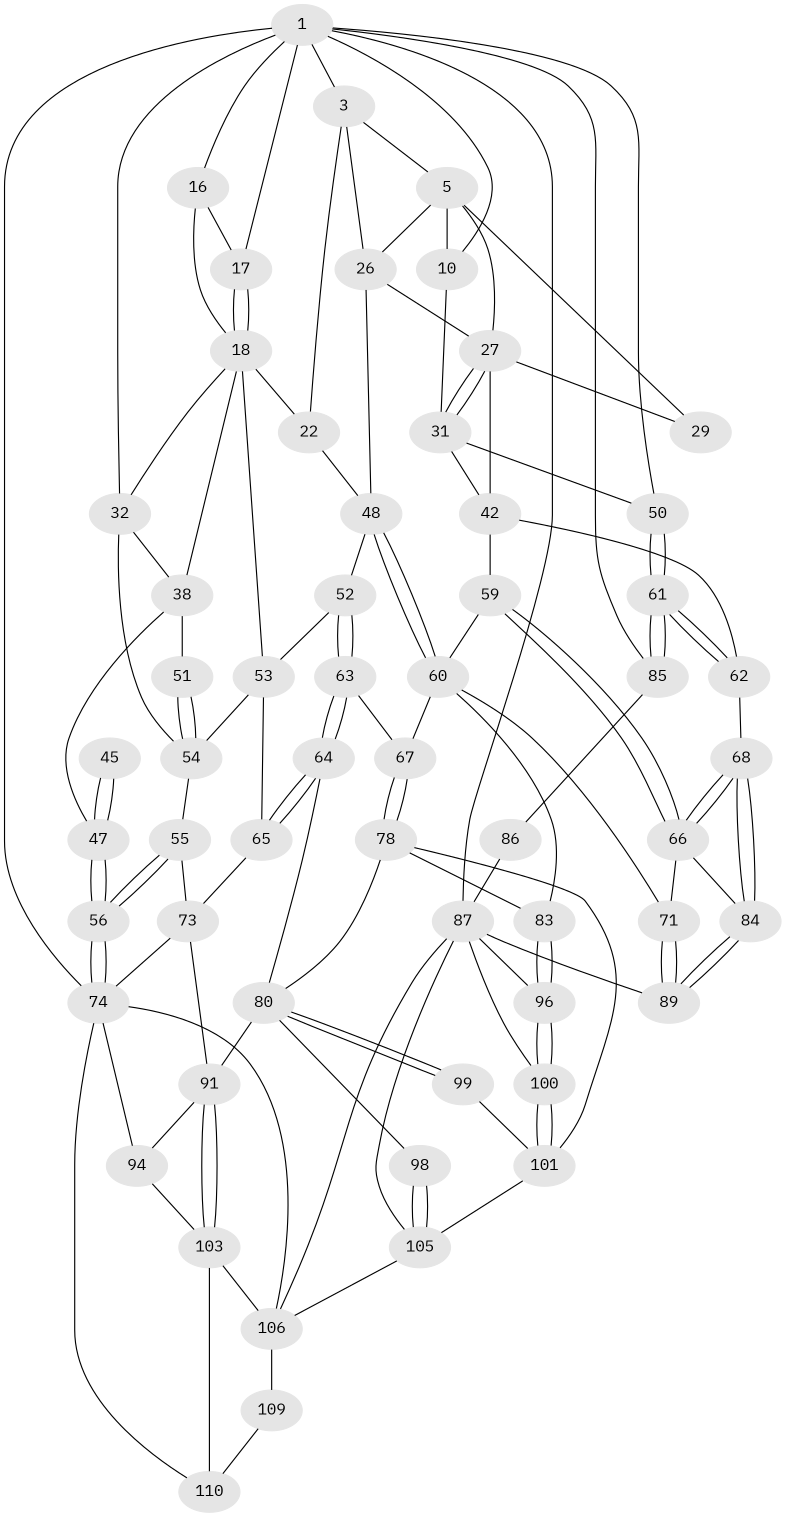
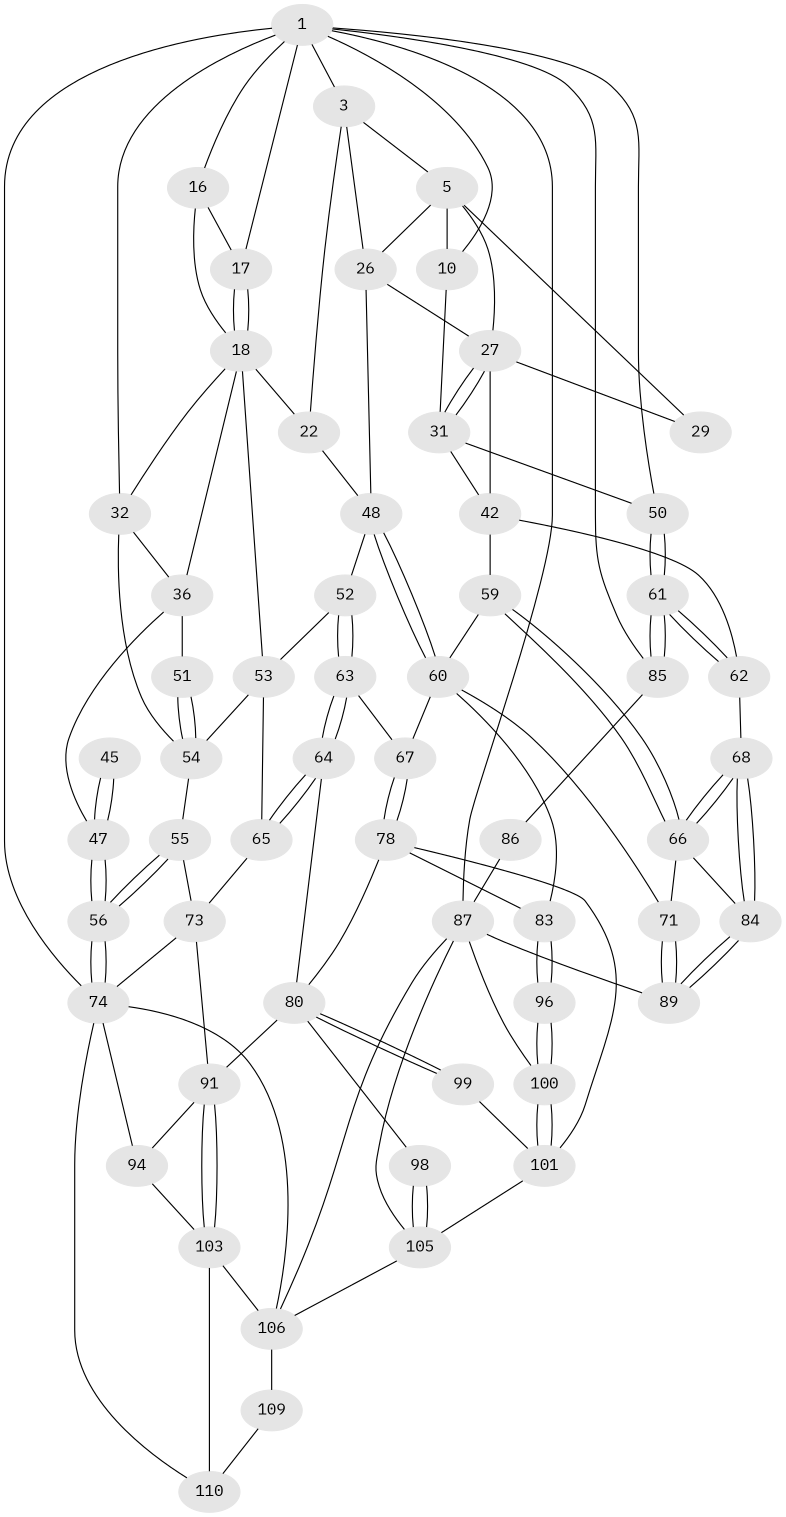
node "38": label "38" -> "36"
edge "87" -- "96": removed
